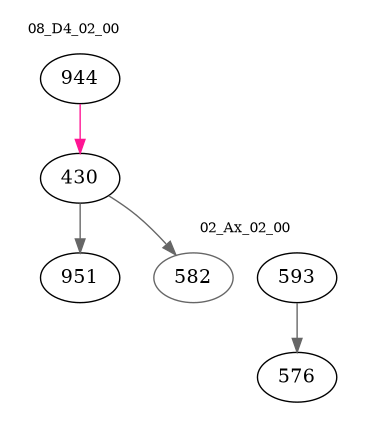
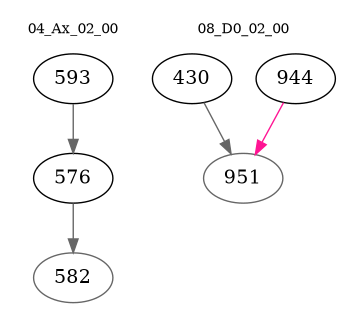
cluster "08_D4_02_00": label "08_D4_02_00" -> "08_D0_02_00"
edge "944" -> "430": now "944" -> "951"
edge "430" -> "582": now "576" -> "582"
cluster "02_Ax_02_00": label "02_Ax_02_00" -> "04_Ax_02_00"
node "951": color black -> gray40
